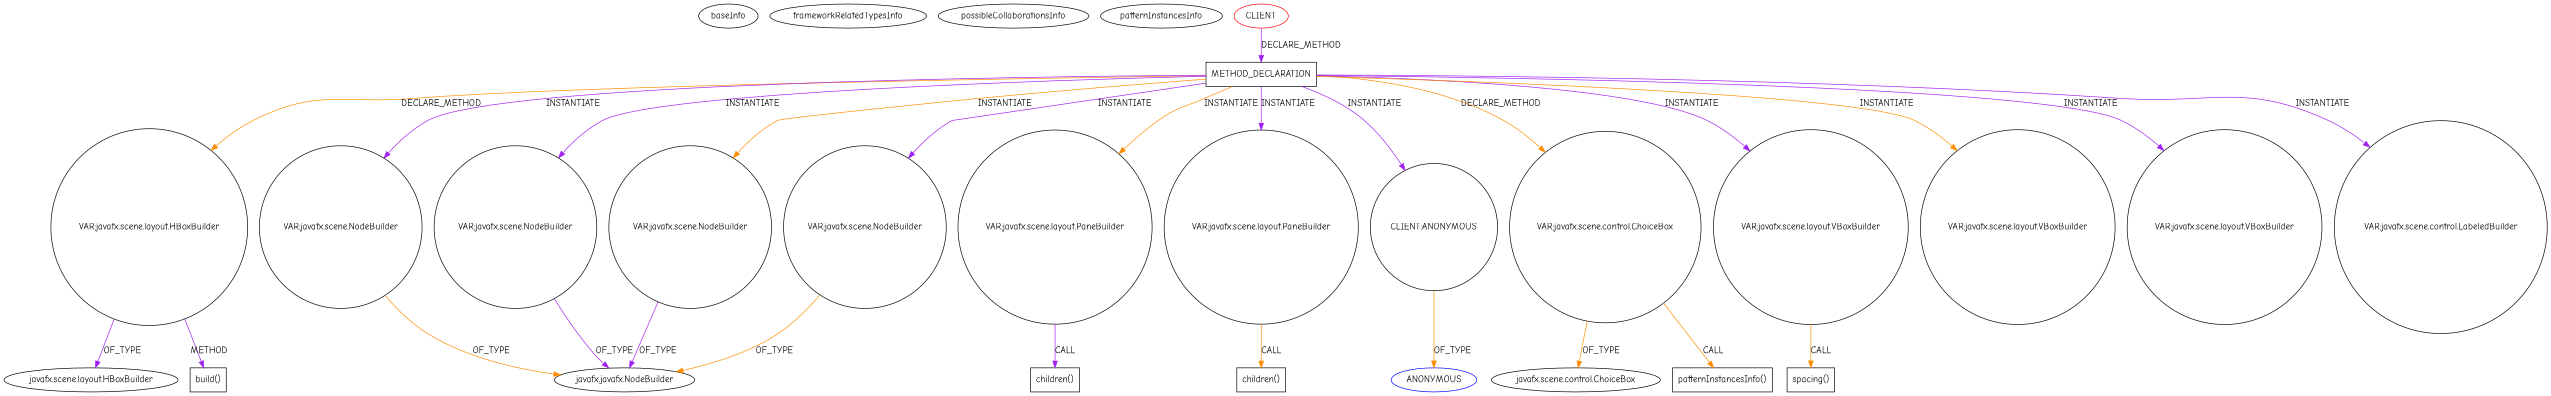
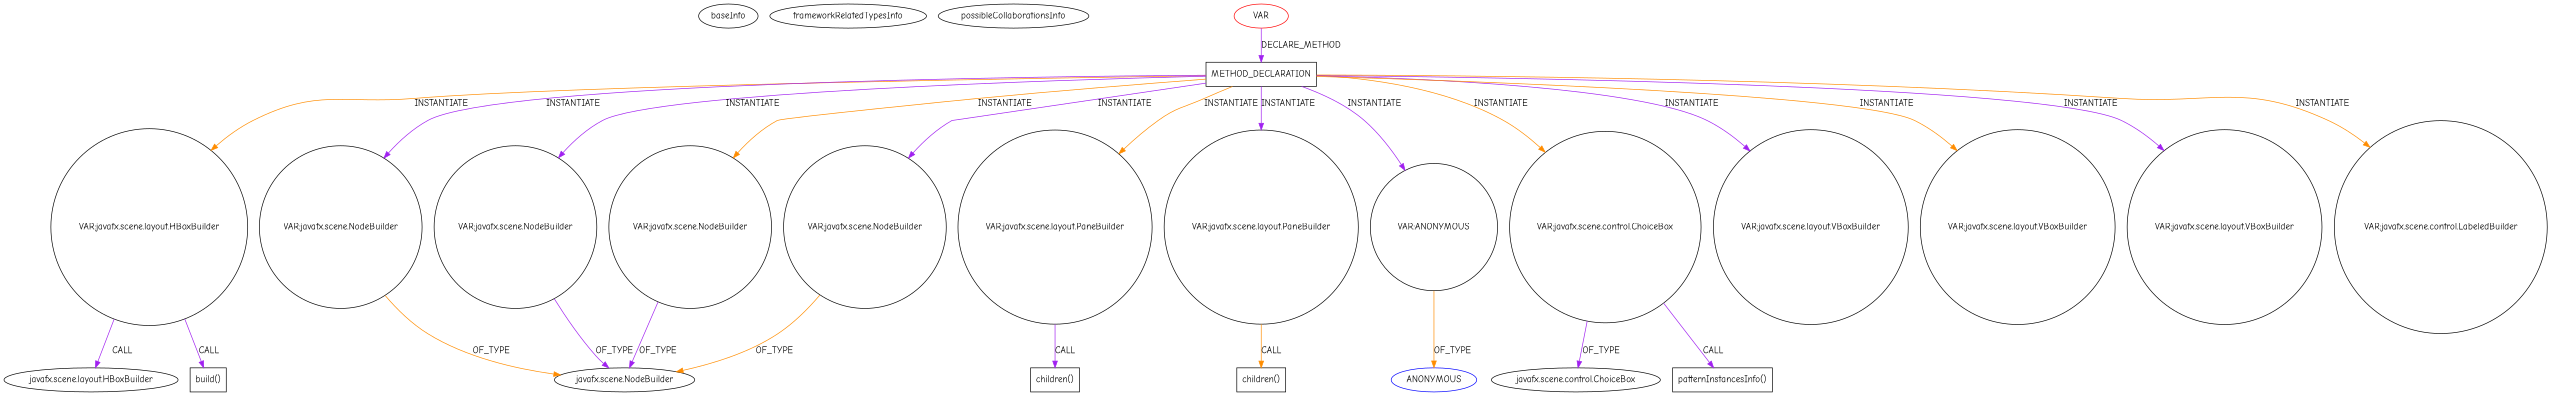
node "patternInstancesInfo": removed
node "CLIENT": label "CLIENT" -> "VAR"
edge "METHOD_DECLARATION" -> "VAR:javafx.scene.control.LabeledBuilder": color purple -> darkorange
edge "METHOD_DECLARATION" -> "VAR:javafx.scene.layout.HBoxBuilder": label "DECLARE_METHOD" -> "INSTANTIATE"
edge "METHOD_DECLARATION" -> "VAR:javafx.scene.control.ChoiceBox": label "DECLARE_METHOD" -> "INSTANTIATE"
node "CLIENT:ANONYMOUS": label "CLIENT:ANONYMOUS" -> "VAR:ANONYMOUS"
edge "VAR:javafx.scene.control.ChoiceBox" -> "patternInstancesInfo()": color darkorange -> purple
edge "VAR:javafx.scene.control.ChoiceBox" -> "javafx.scene.control.ChoiceBox": color darkorange -> purple
edge "VAR:javafx.scene.layout.HBoxBuilder" -> "javafx.scene.layout.HBoxBuilder": label "OF_TYPE" -> "CALL"
edge "VAR:javafx.scene.layout.HBoxBuilder" -> "build()": label "METHOD" -> "CALL"
node "javafx.javafx.NodeBuilder": label "javafx.javafx.NodeBuilder" -> "javafx.scene.NodeBuilder"
node "spacing()": removed
